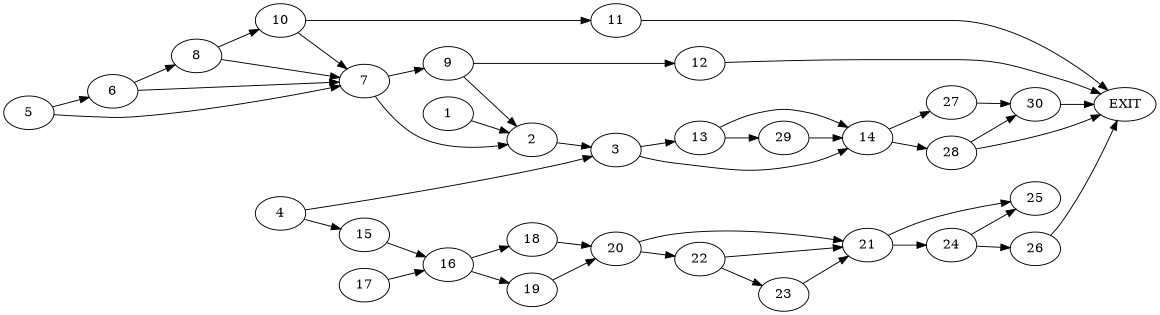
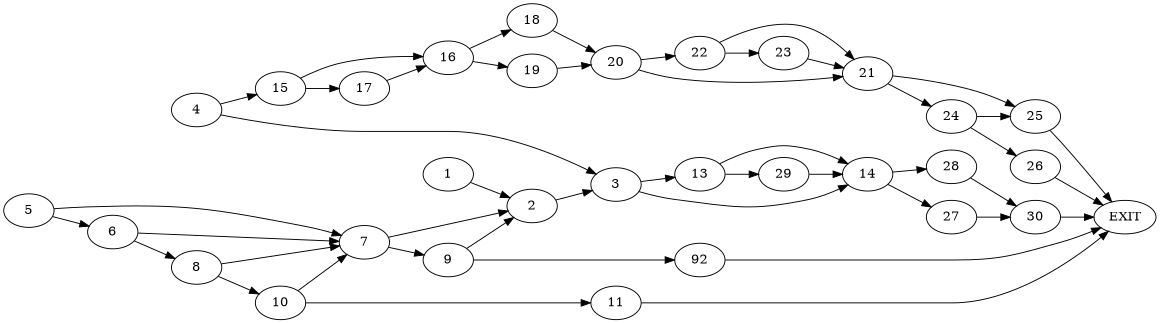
node "12": label "12" -> "92"
edge "15" -> "17": added
edge "28" -> "EXIT": now "25" -> "EXIT"
